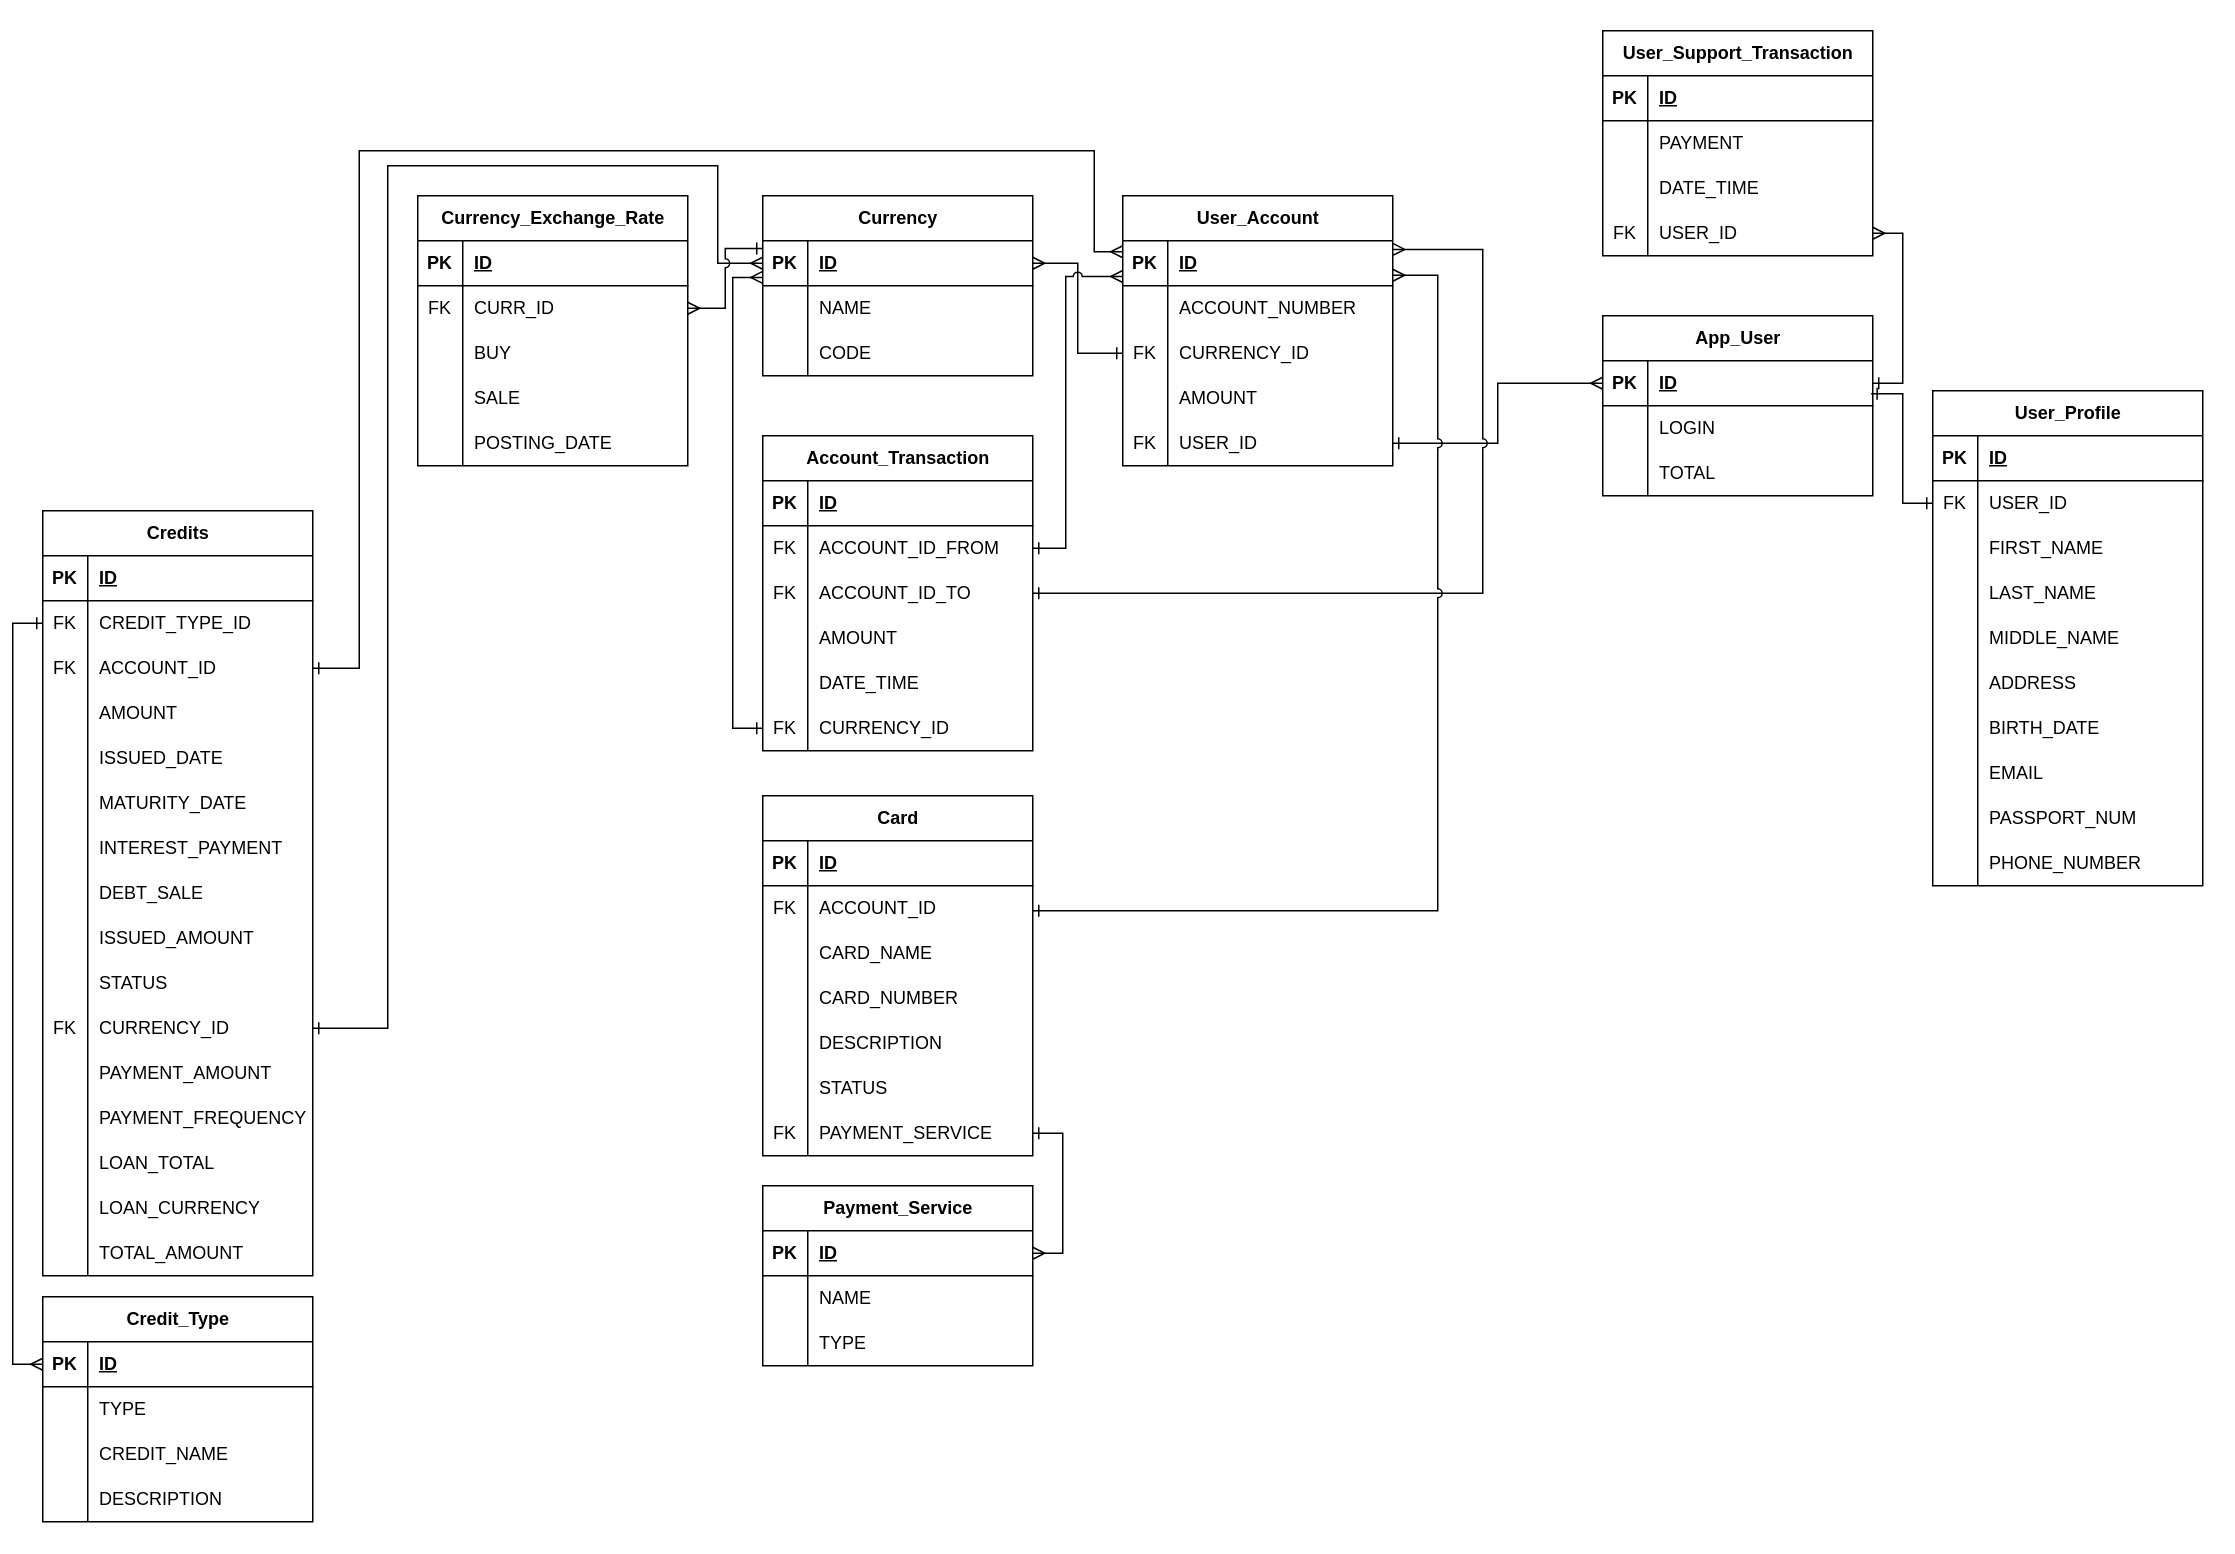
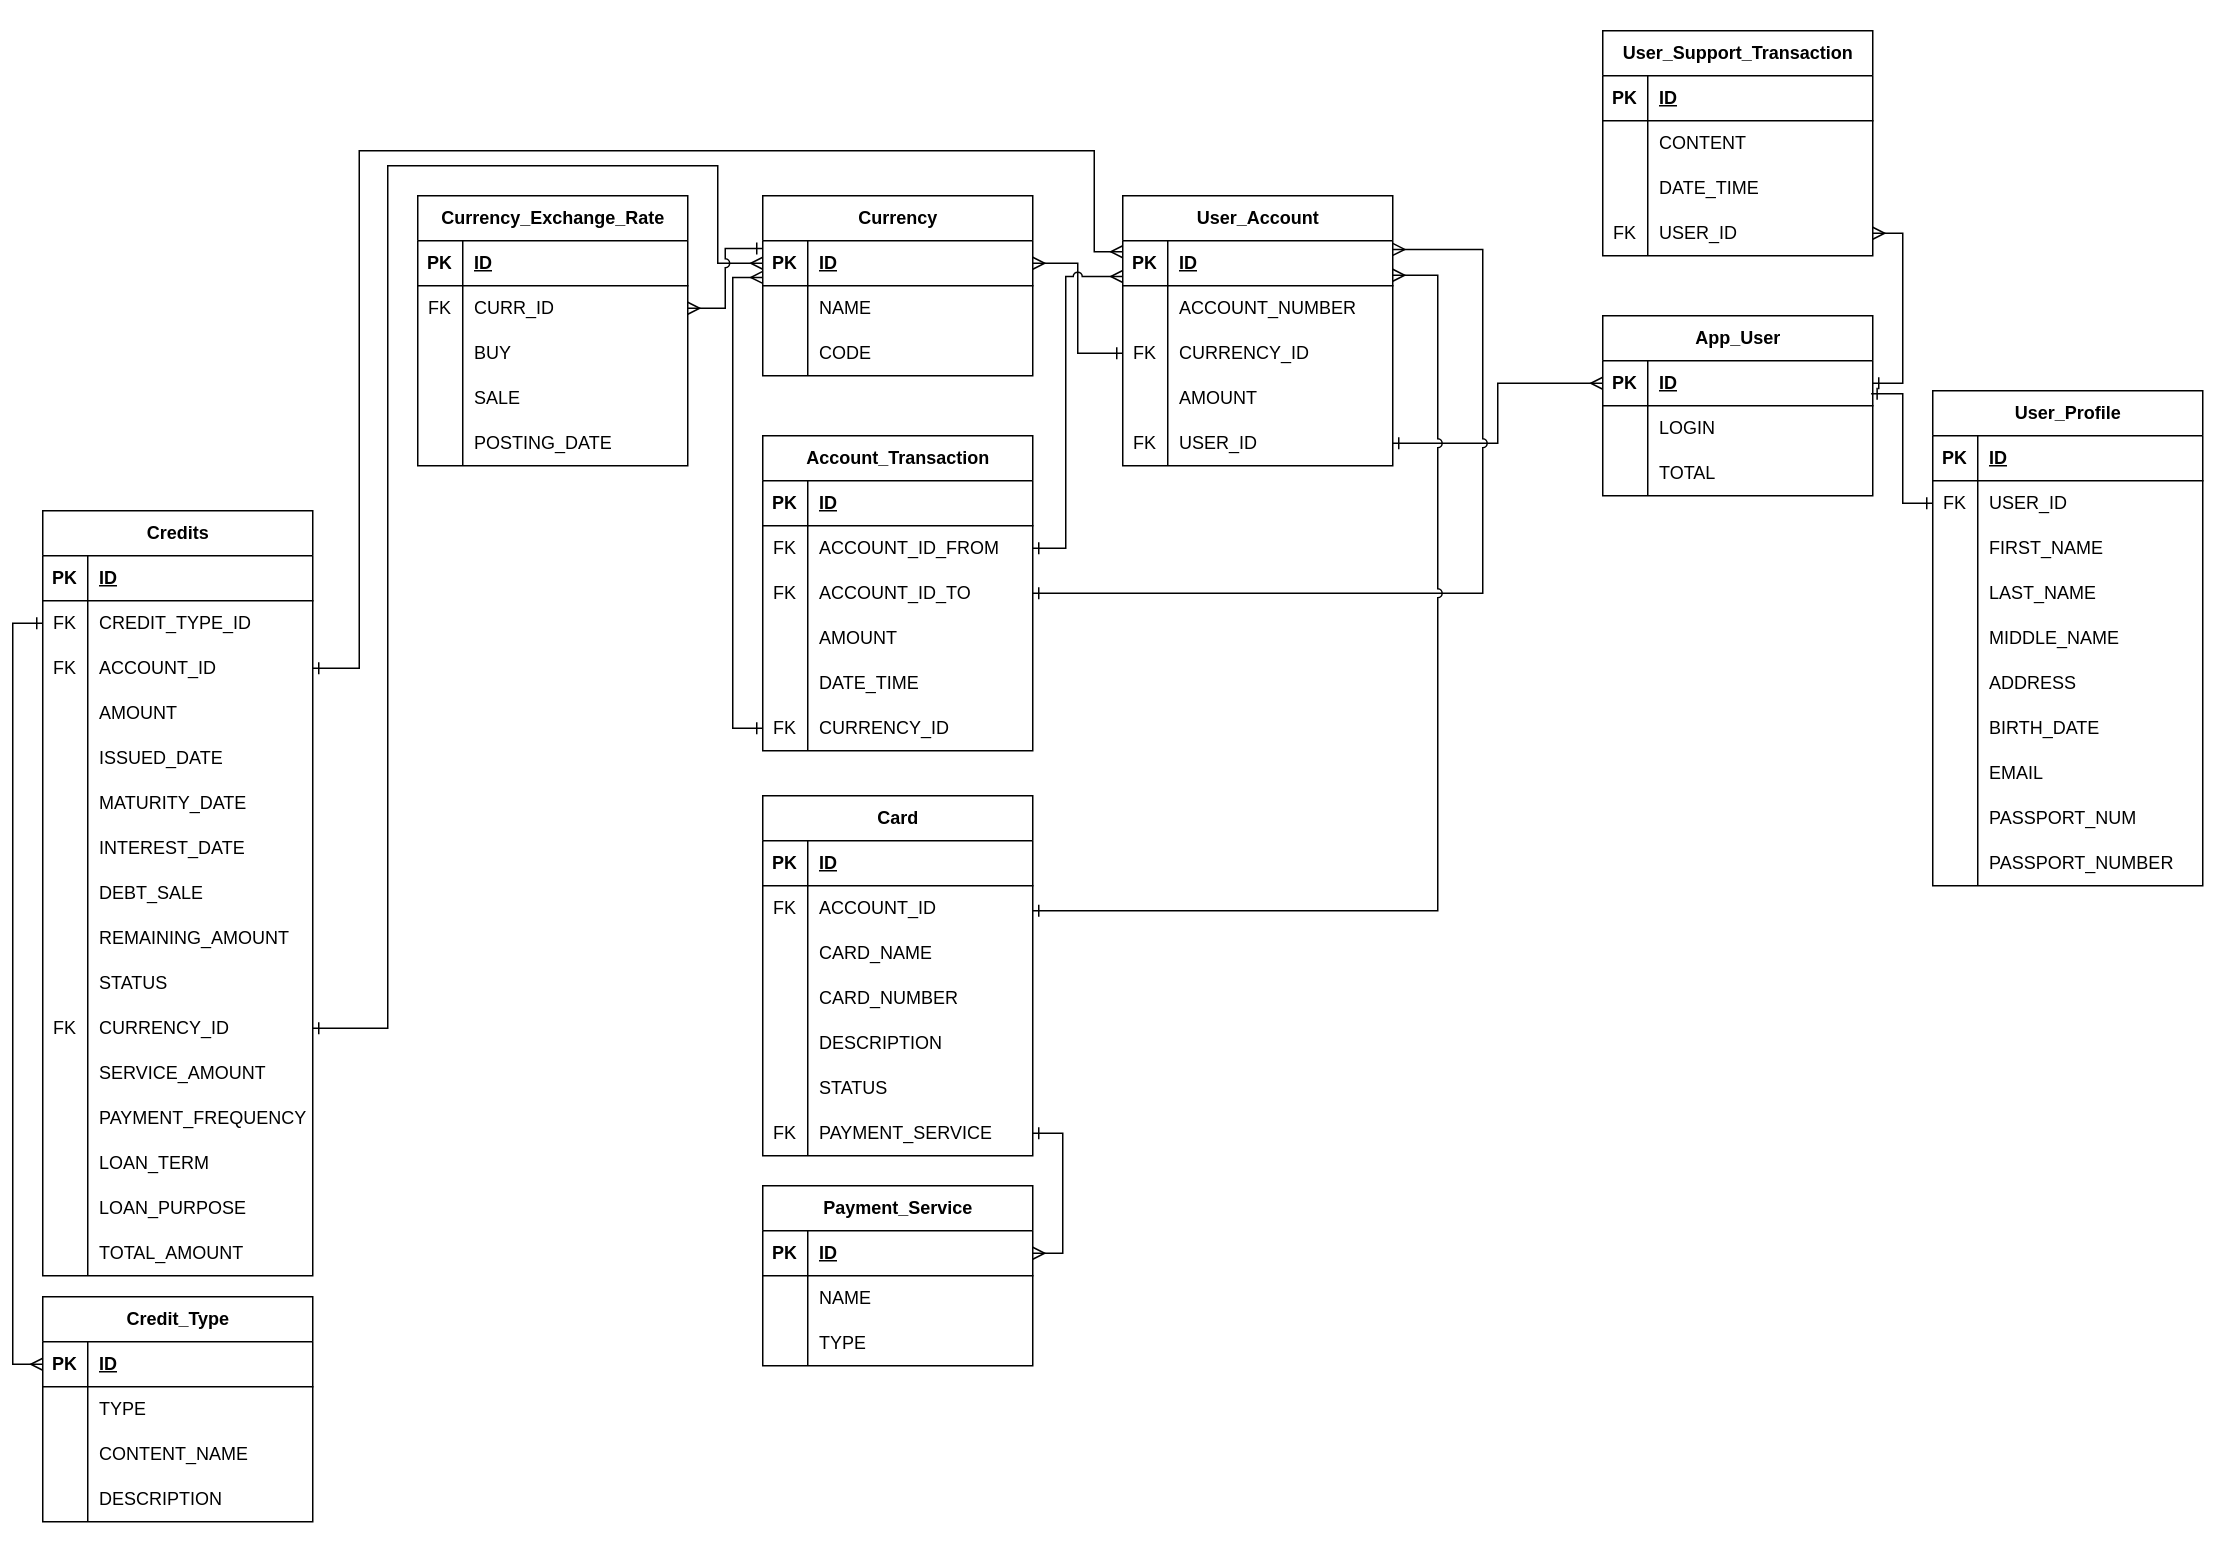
node "PAYMENT": label "PAYMENT" -> "CONTENT"
node "INTEREST_PAYMENT": label "INTEREST_PAYMENT" -> "INTEREST_DATE"
node "PHONE_NUMBER": label "PHONE_NUMBER" -> "PASSPORT_NUMBER"
node "ISSUED_AMOUNT": label "ISSUED_AMOUNT" -> "REMAINING_AMOUNT"
node "PAYMENT_AMOUNT": label "PAYMENT_AMOUNT" -> "SERVICE_AMOUNT"
node "LOAN_TOTAL": label "LOAN_TOTAL" -> "LOAN_TERM"
node "LOAN_CURRENCY": label "LOAN_CURRENCY" -> "LOAN_PURPOSE"
node "CREDIT_NAME": label "CREDIT_NAME" -> "CONTENT_NAME"
